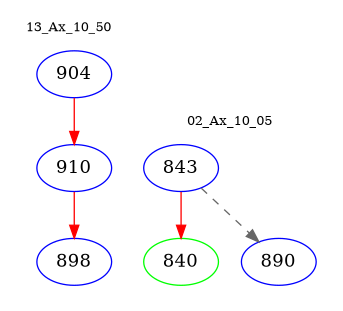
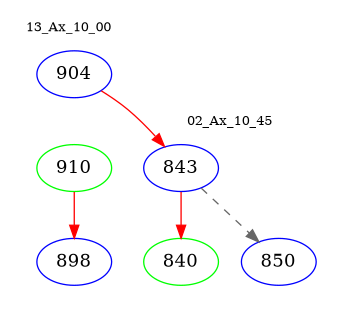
cluster "13_Ax_10_50": label "13_Ax_10_50" -> "13_Ax_10_00"
edge "904" -> "910": now "904" -> "843"
cluster "02_Ax_10_05": label "02_Ax_10_05" -> "02_Ax_10_45"
node "910": color blue -> green
node "890": label "890" -> "850"
